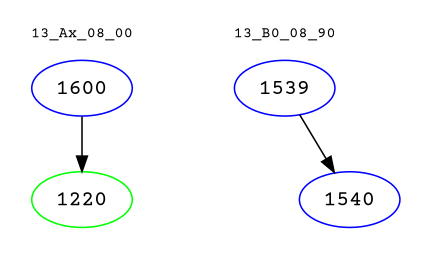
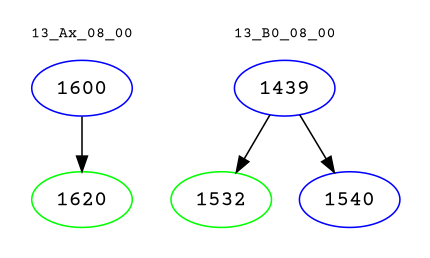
cluster "13_B0_08_90": label "13_B0_08_90" -> "13_B0_08_00"
node "1539": label "1539" -> "1439"
node "1220": label "1220" -> "1620"
node "1532": added
